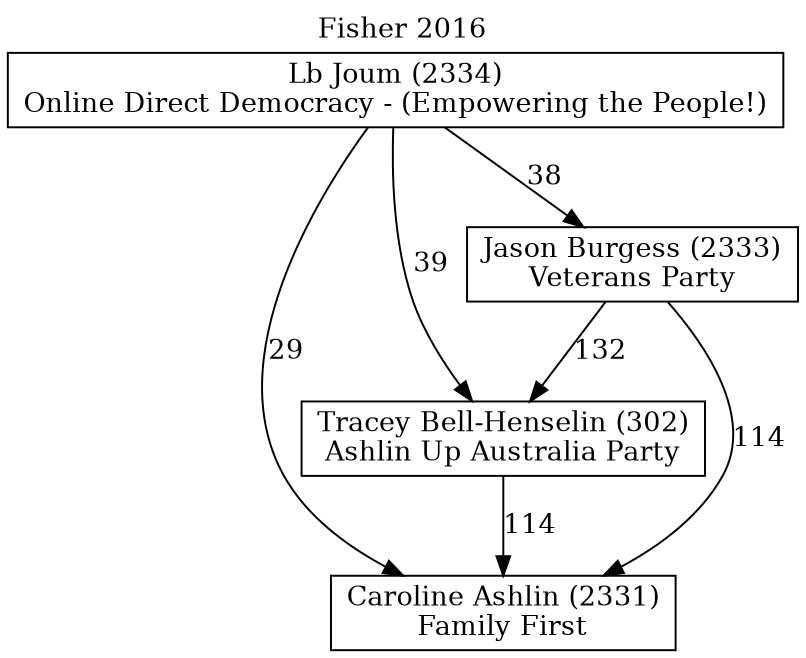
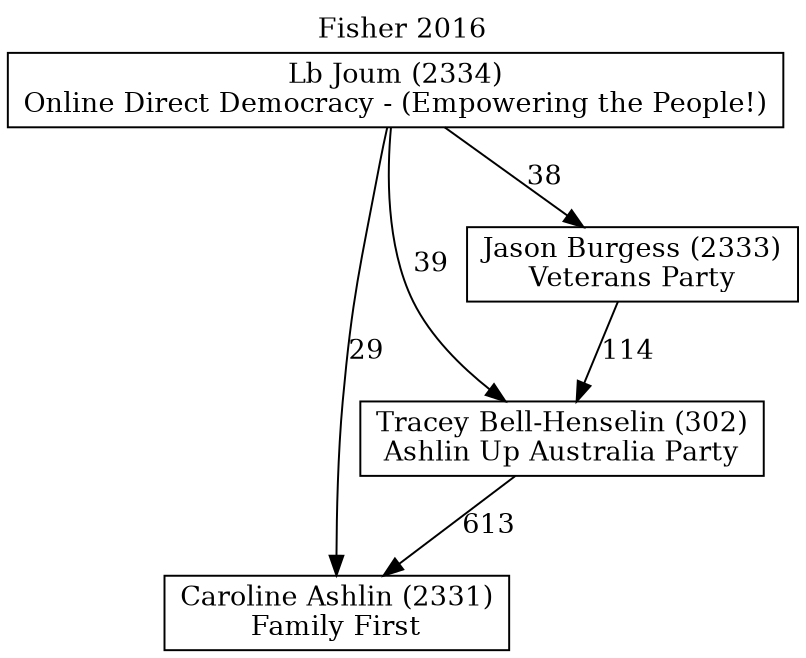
edge "Jason Burgess (2333) Veterans Party" -> "Tracey Bell-Henselin (302) Ashlin Up Australia Party": label "132" -> "114"
edge "Jason Burgess (2333) Veterans Party" -> "Caroline Ashlin (2331) Family First": removed, label "114"
edge "Tracey Bell-Henselin (302) Ashlin Up Australia Party" -> "Caroline Ashlin (2331) Family First": label "114" -> "613"
